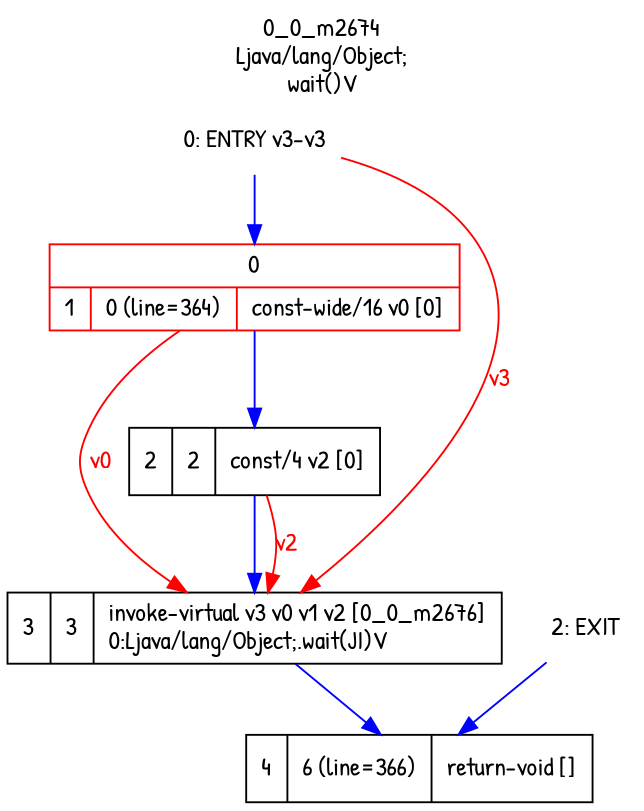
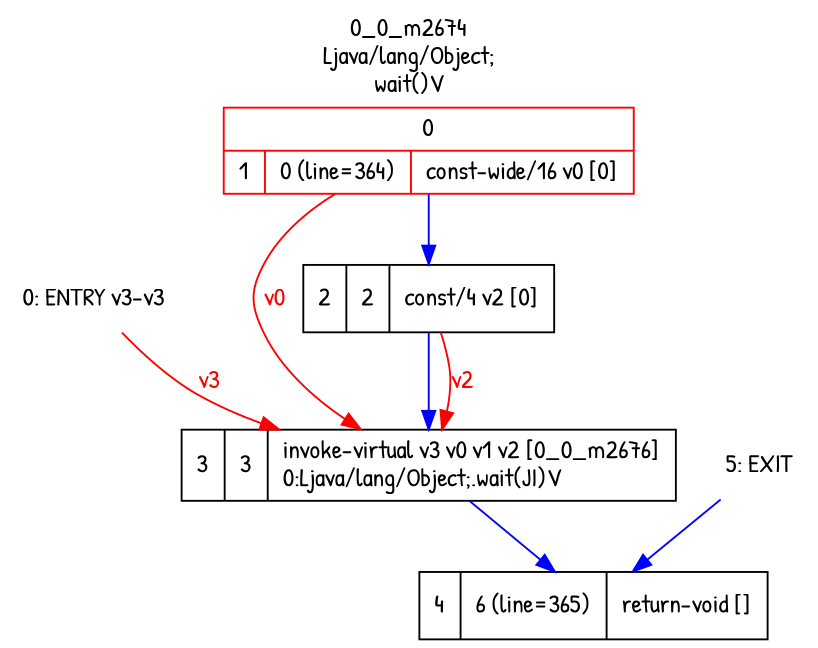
edge "0: ENTRY v3-v3" -> "0": removed
node "2: EXIT": label "2: EXIT" -> "5: EXIT"
node "4": text "6 (line=366)" -> "6 (line=365)"
